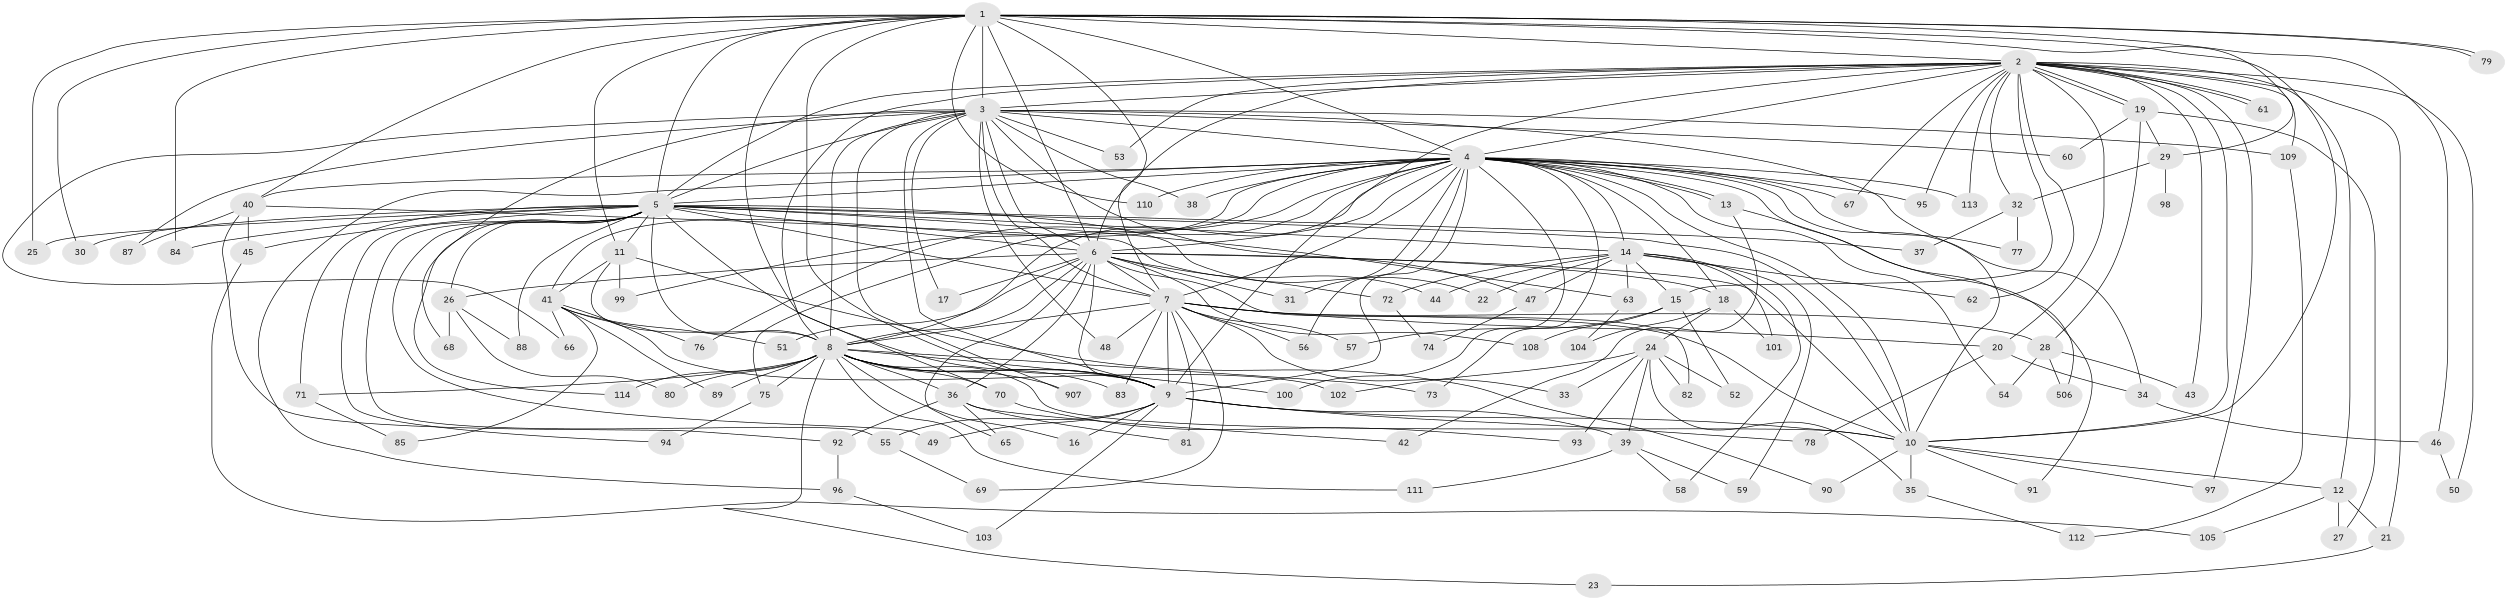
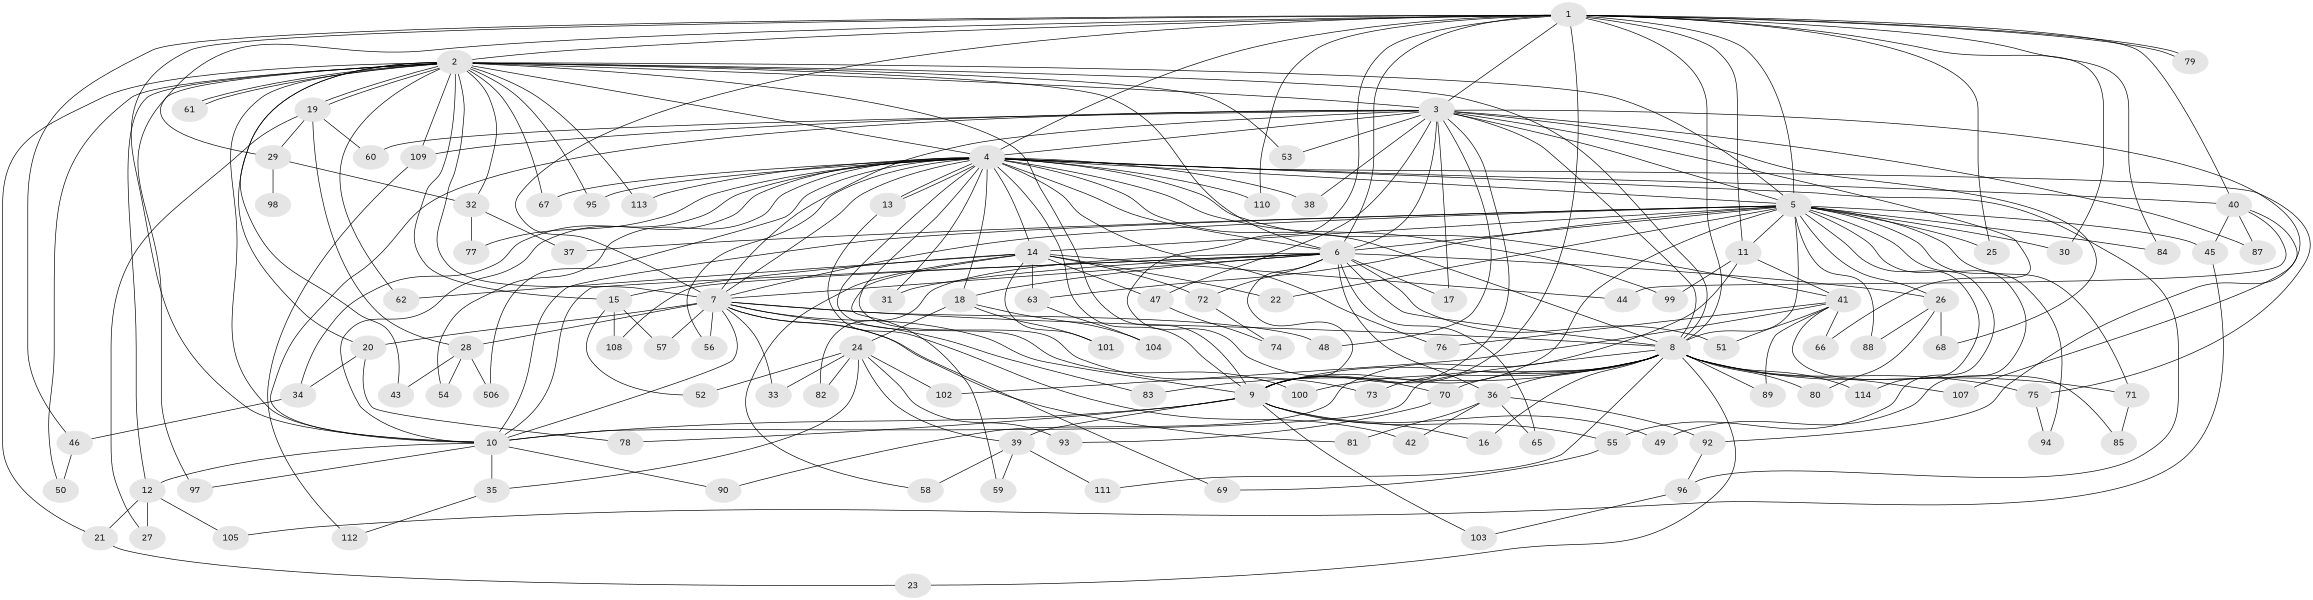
edge "2" -- "7": added
edge "11" -- "8": now "1" -- "8"
node "907": label "907" -> "107"
node "91": removed
